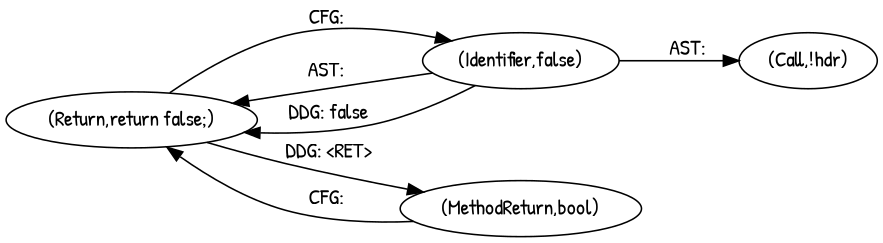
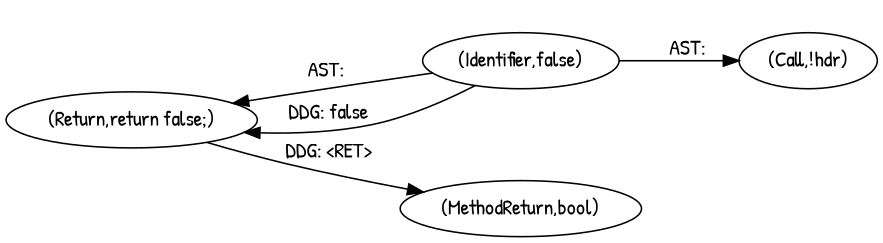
edge "(Return,return false;)" -> "(Identifier,false)": removed, label "CFG:"
edge "(MethodReturn,bool)" -> "(Return,return false;)": removed, label "CFG:"
